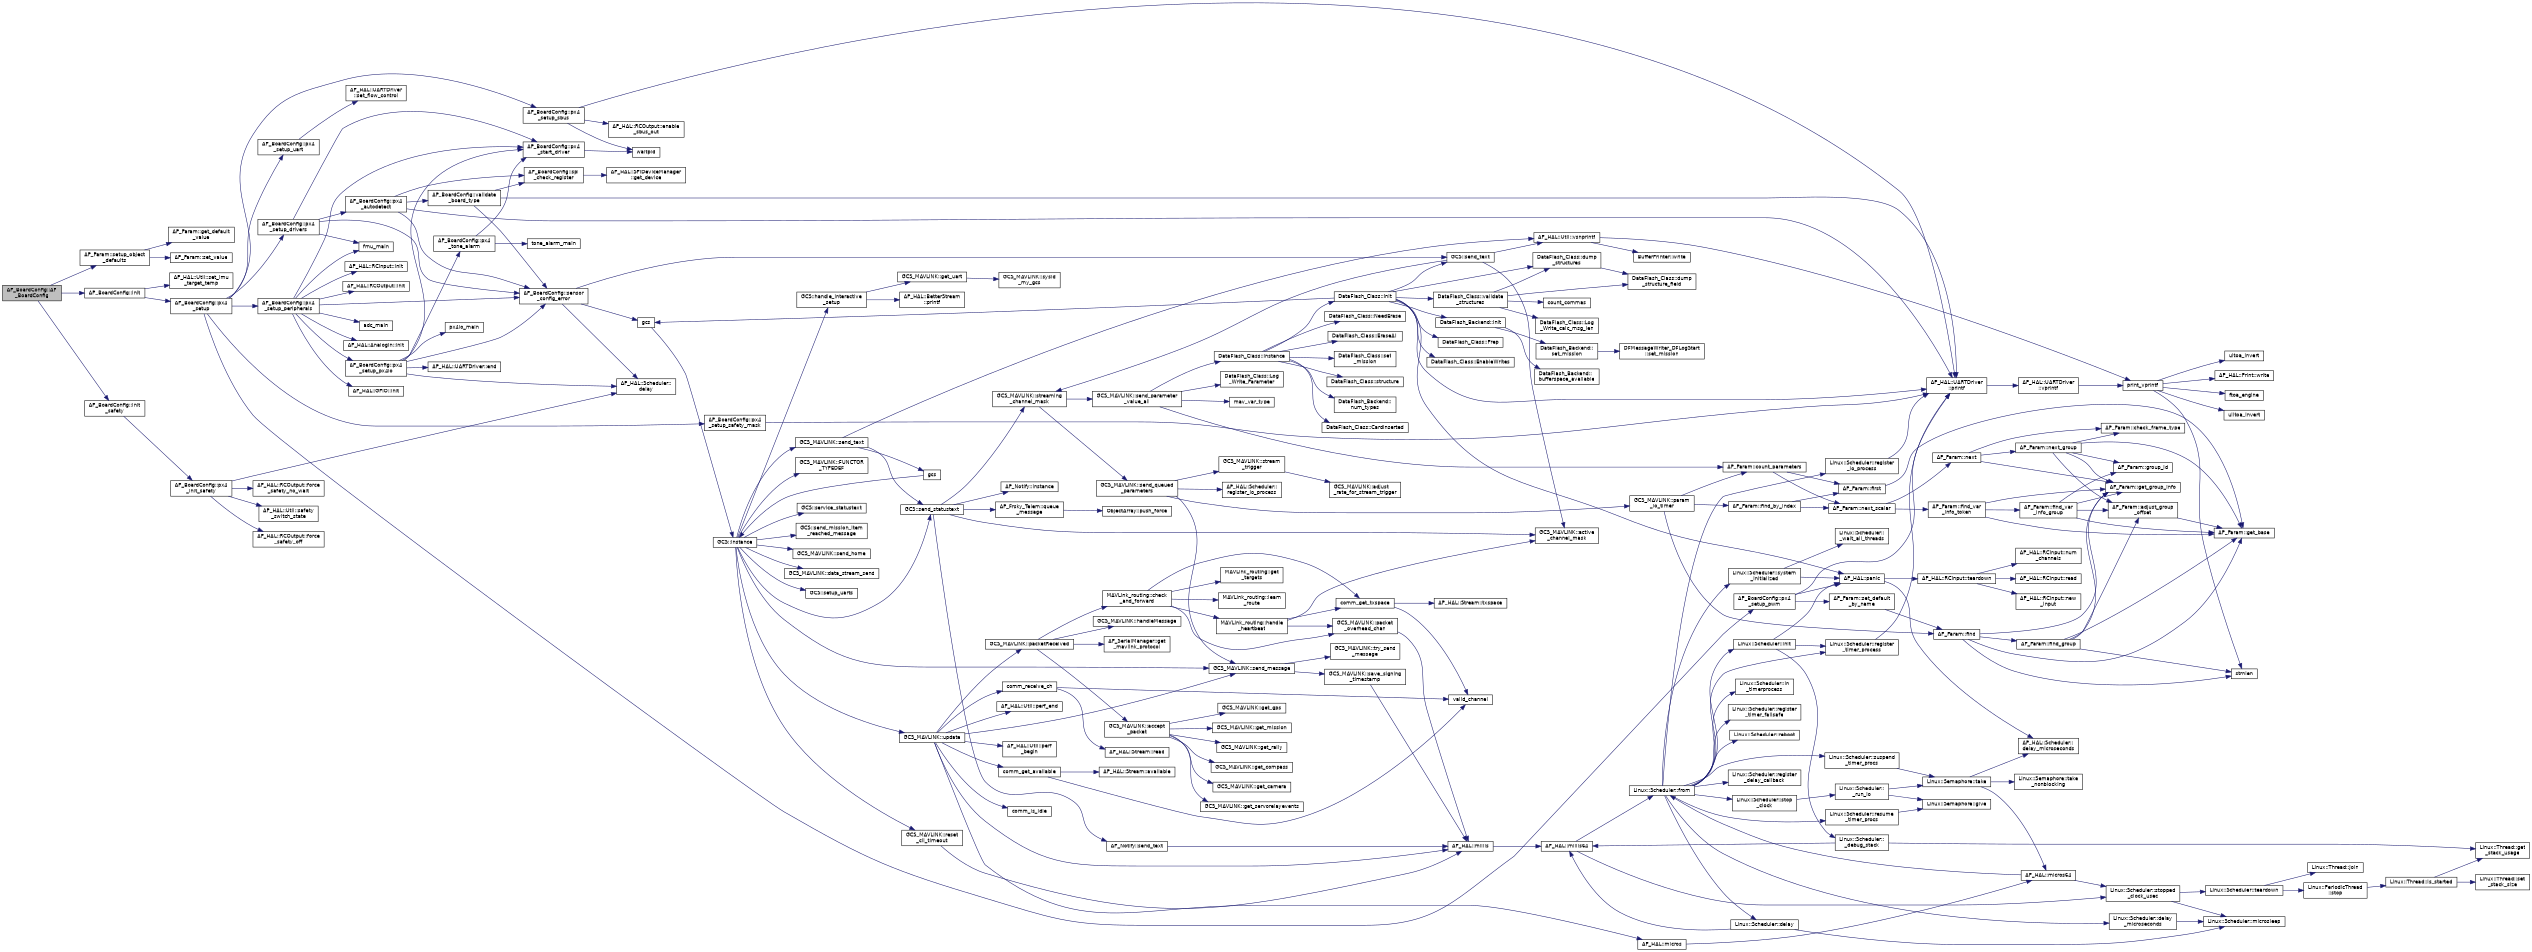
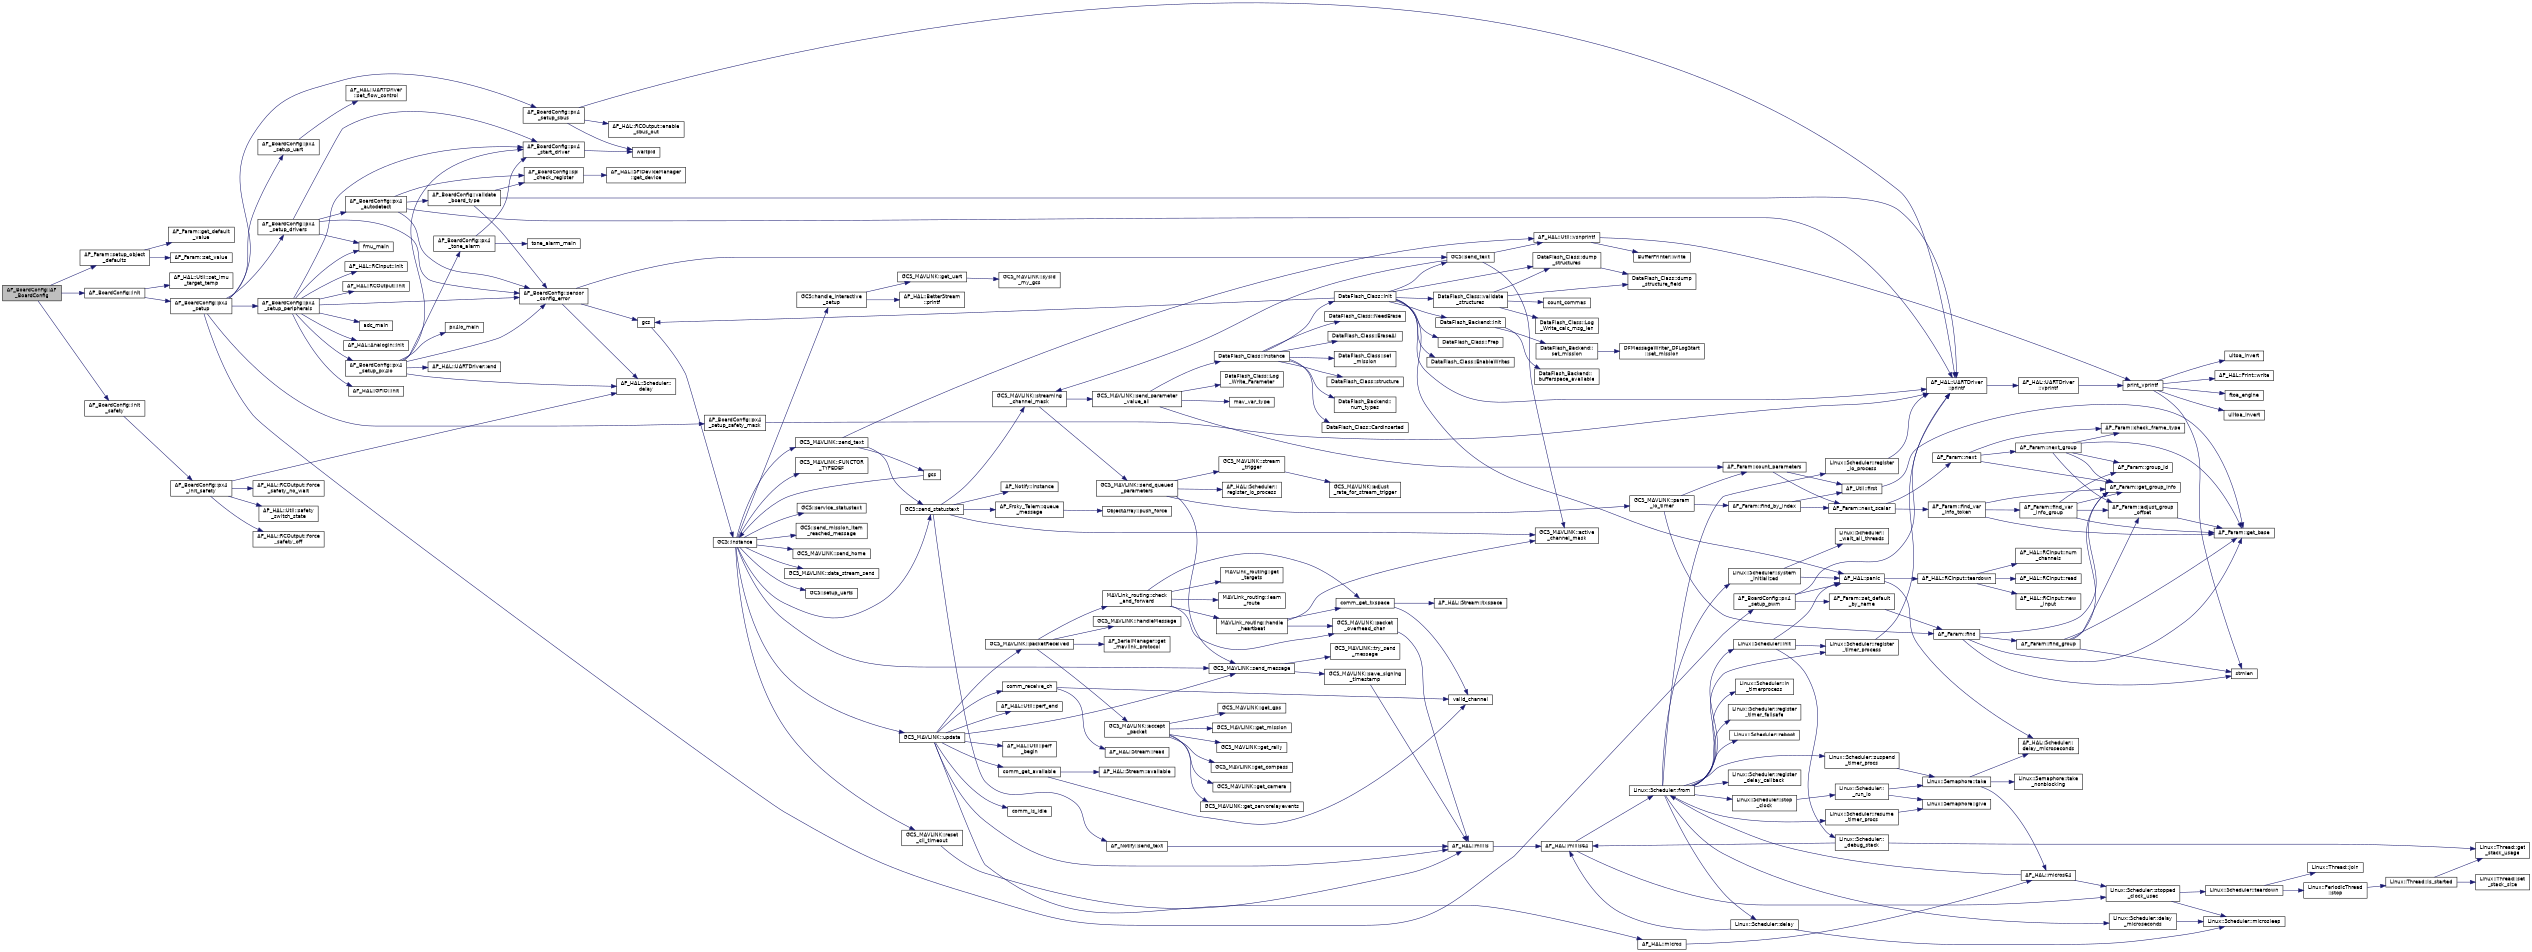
node "AP_Param::first": label "AP_Param::first" -> "AP_Util::first"
